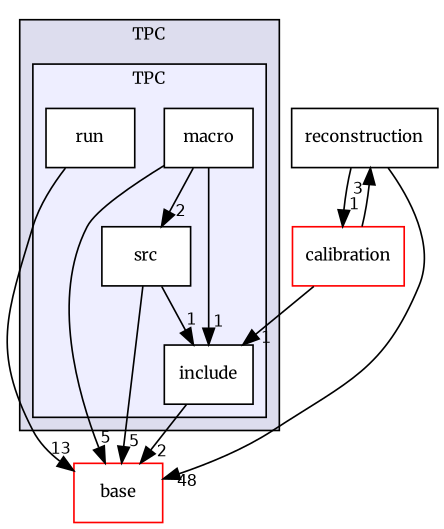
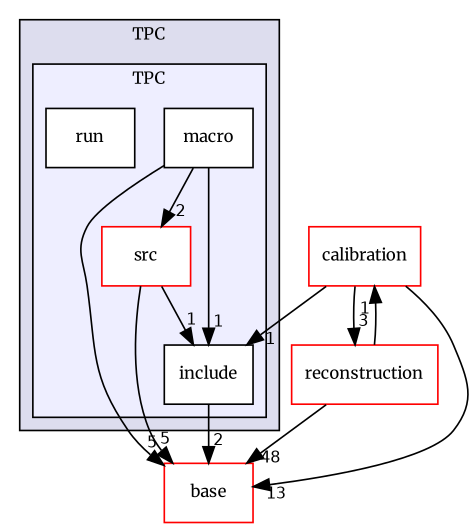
node "reconstruction": color black -> red
node "src": color black -> red
edge "run" -> "base": now "calibration" -> "base"
